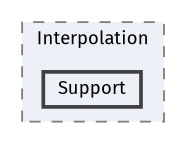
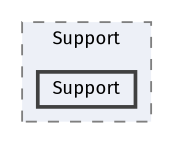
cluster "Interpolation": label "Interpolation" -> "Support"
